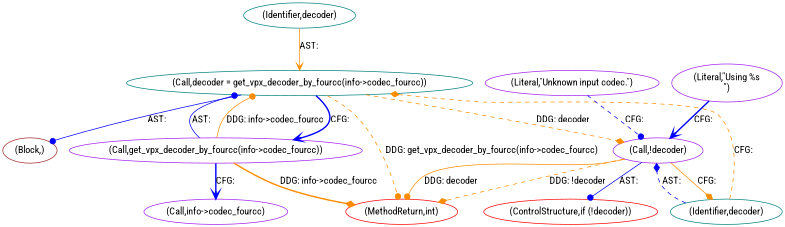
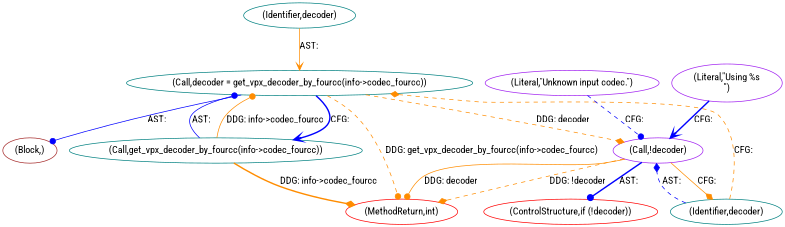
node "(Call,get_vpx_decoder_by_fourcc(info->codec_fourcc))": color purple -> teal
edge "(Call,!decoder)" -> "(ControlStructure,if (!decoder))": style solid -> bold
node "(Call,info->codec_fourcc)": removed
